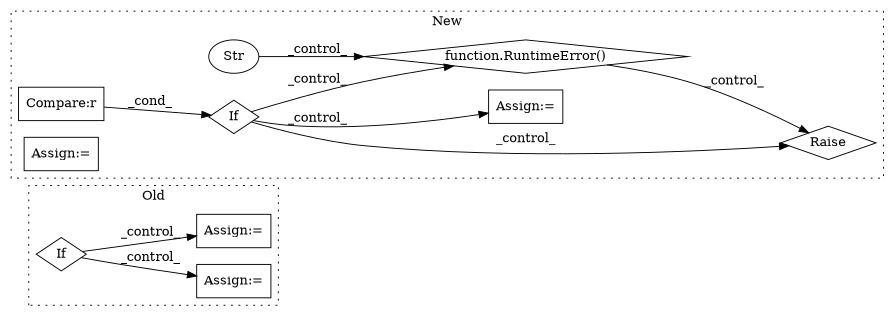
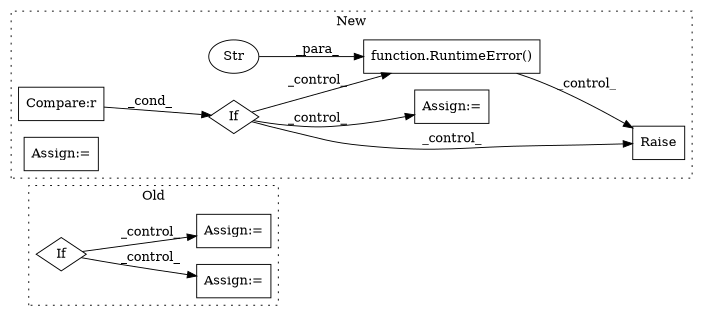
edge "Str" -> "function.RuntimeError()": label "_control_" -> "_para_"
node "function.RuntimeError()": shape diamond -> box
node "Raise": shape diamond -> box
